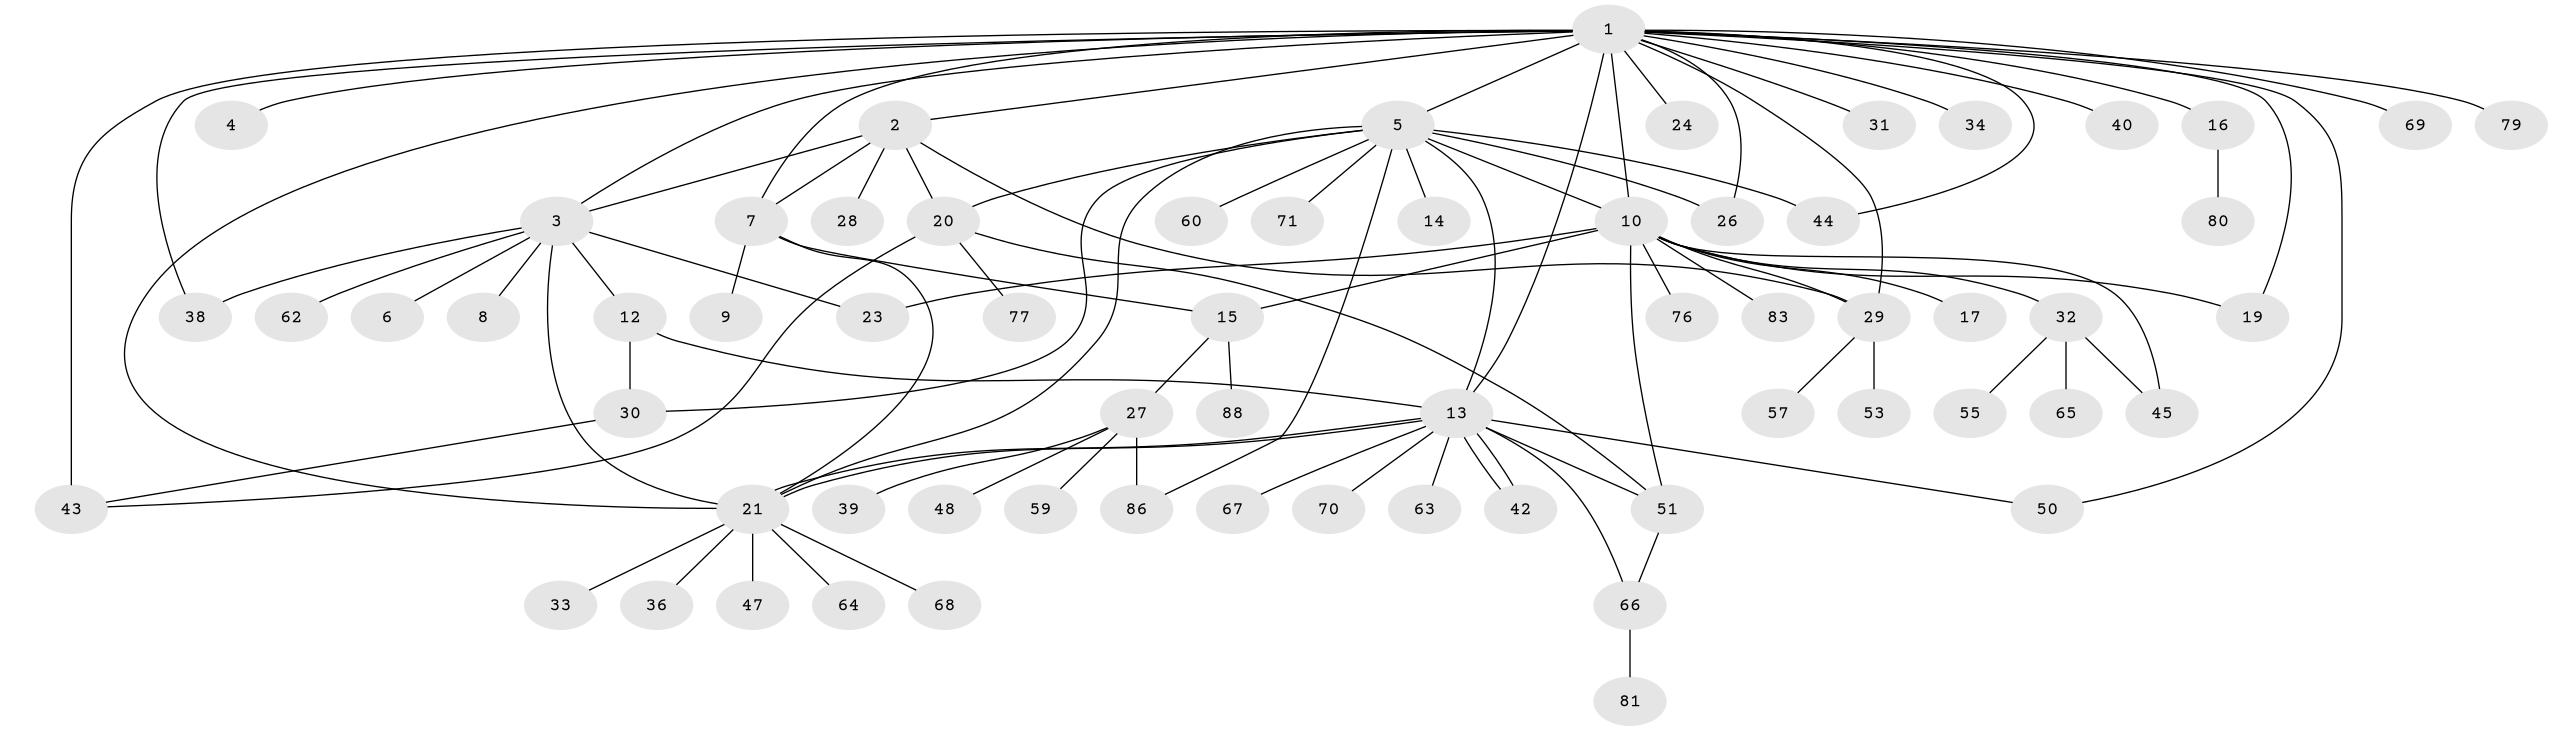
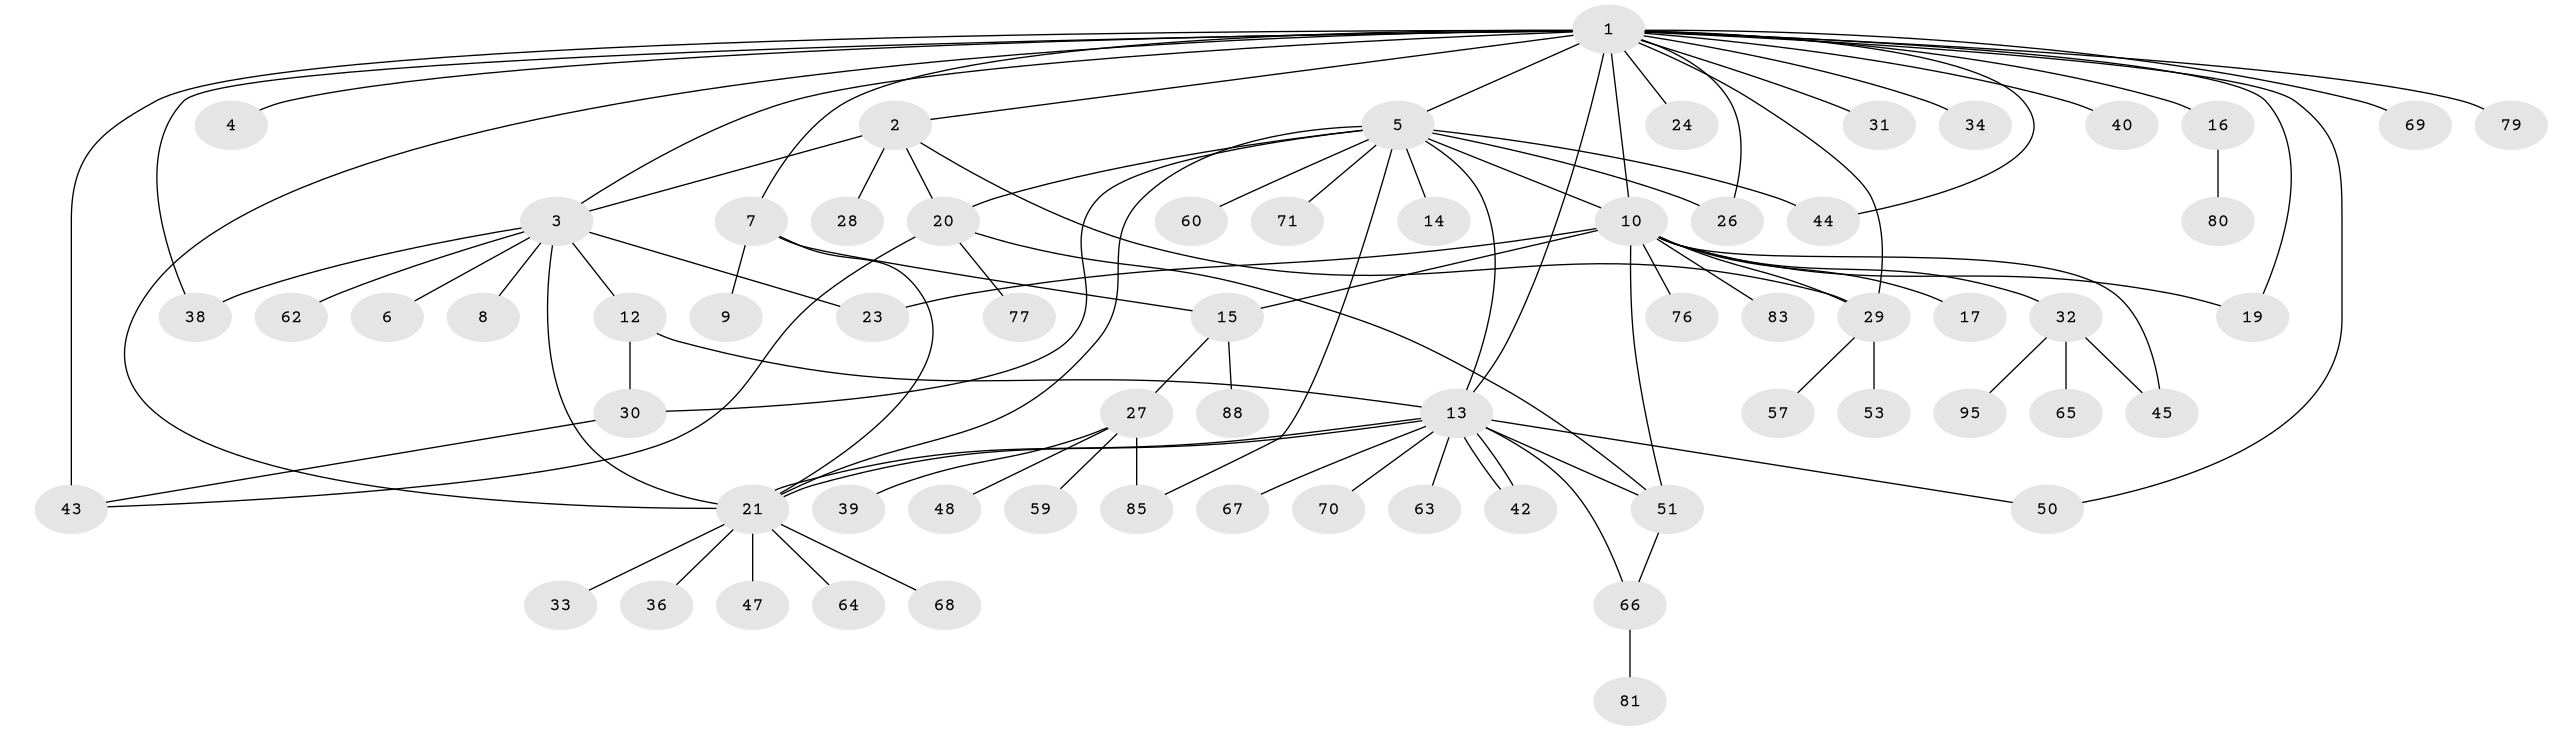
edge "2" -- "7": removed
node "55": label "55" -> "95"
node "86": label "86" -> "85"
